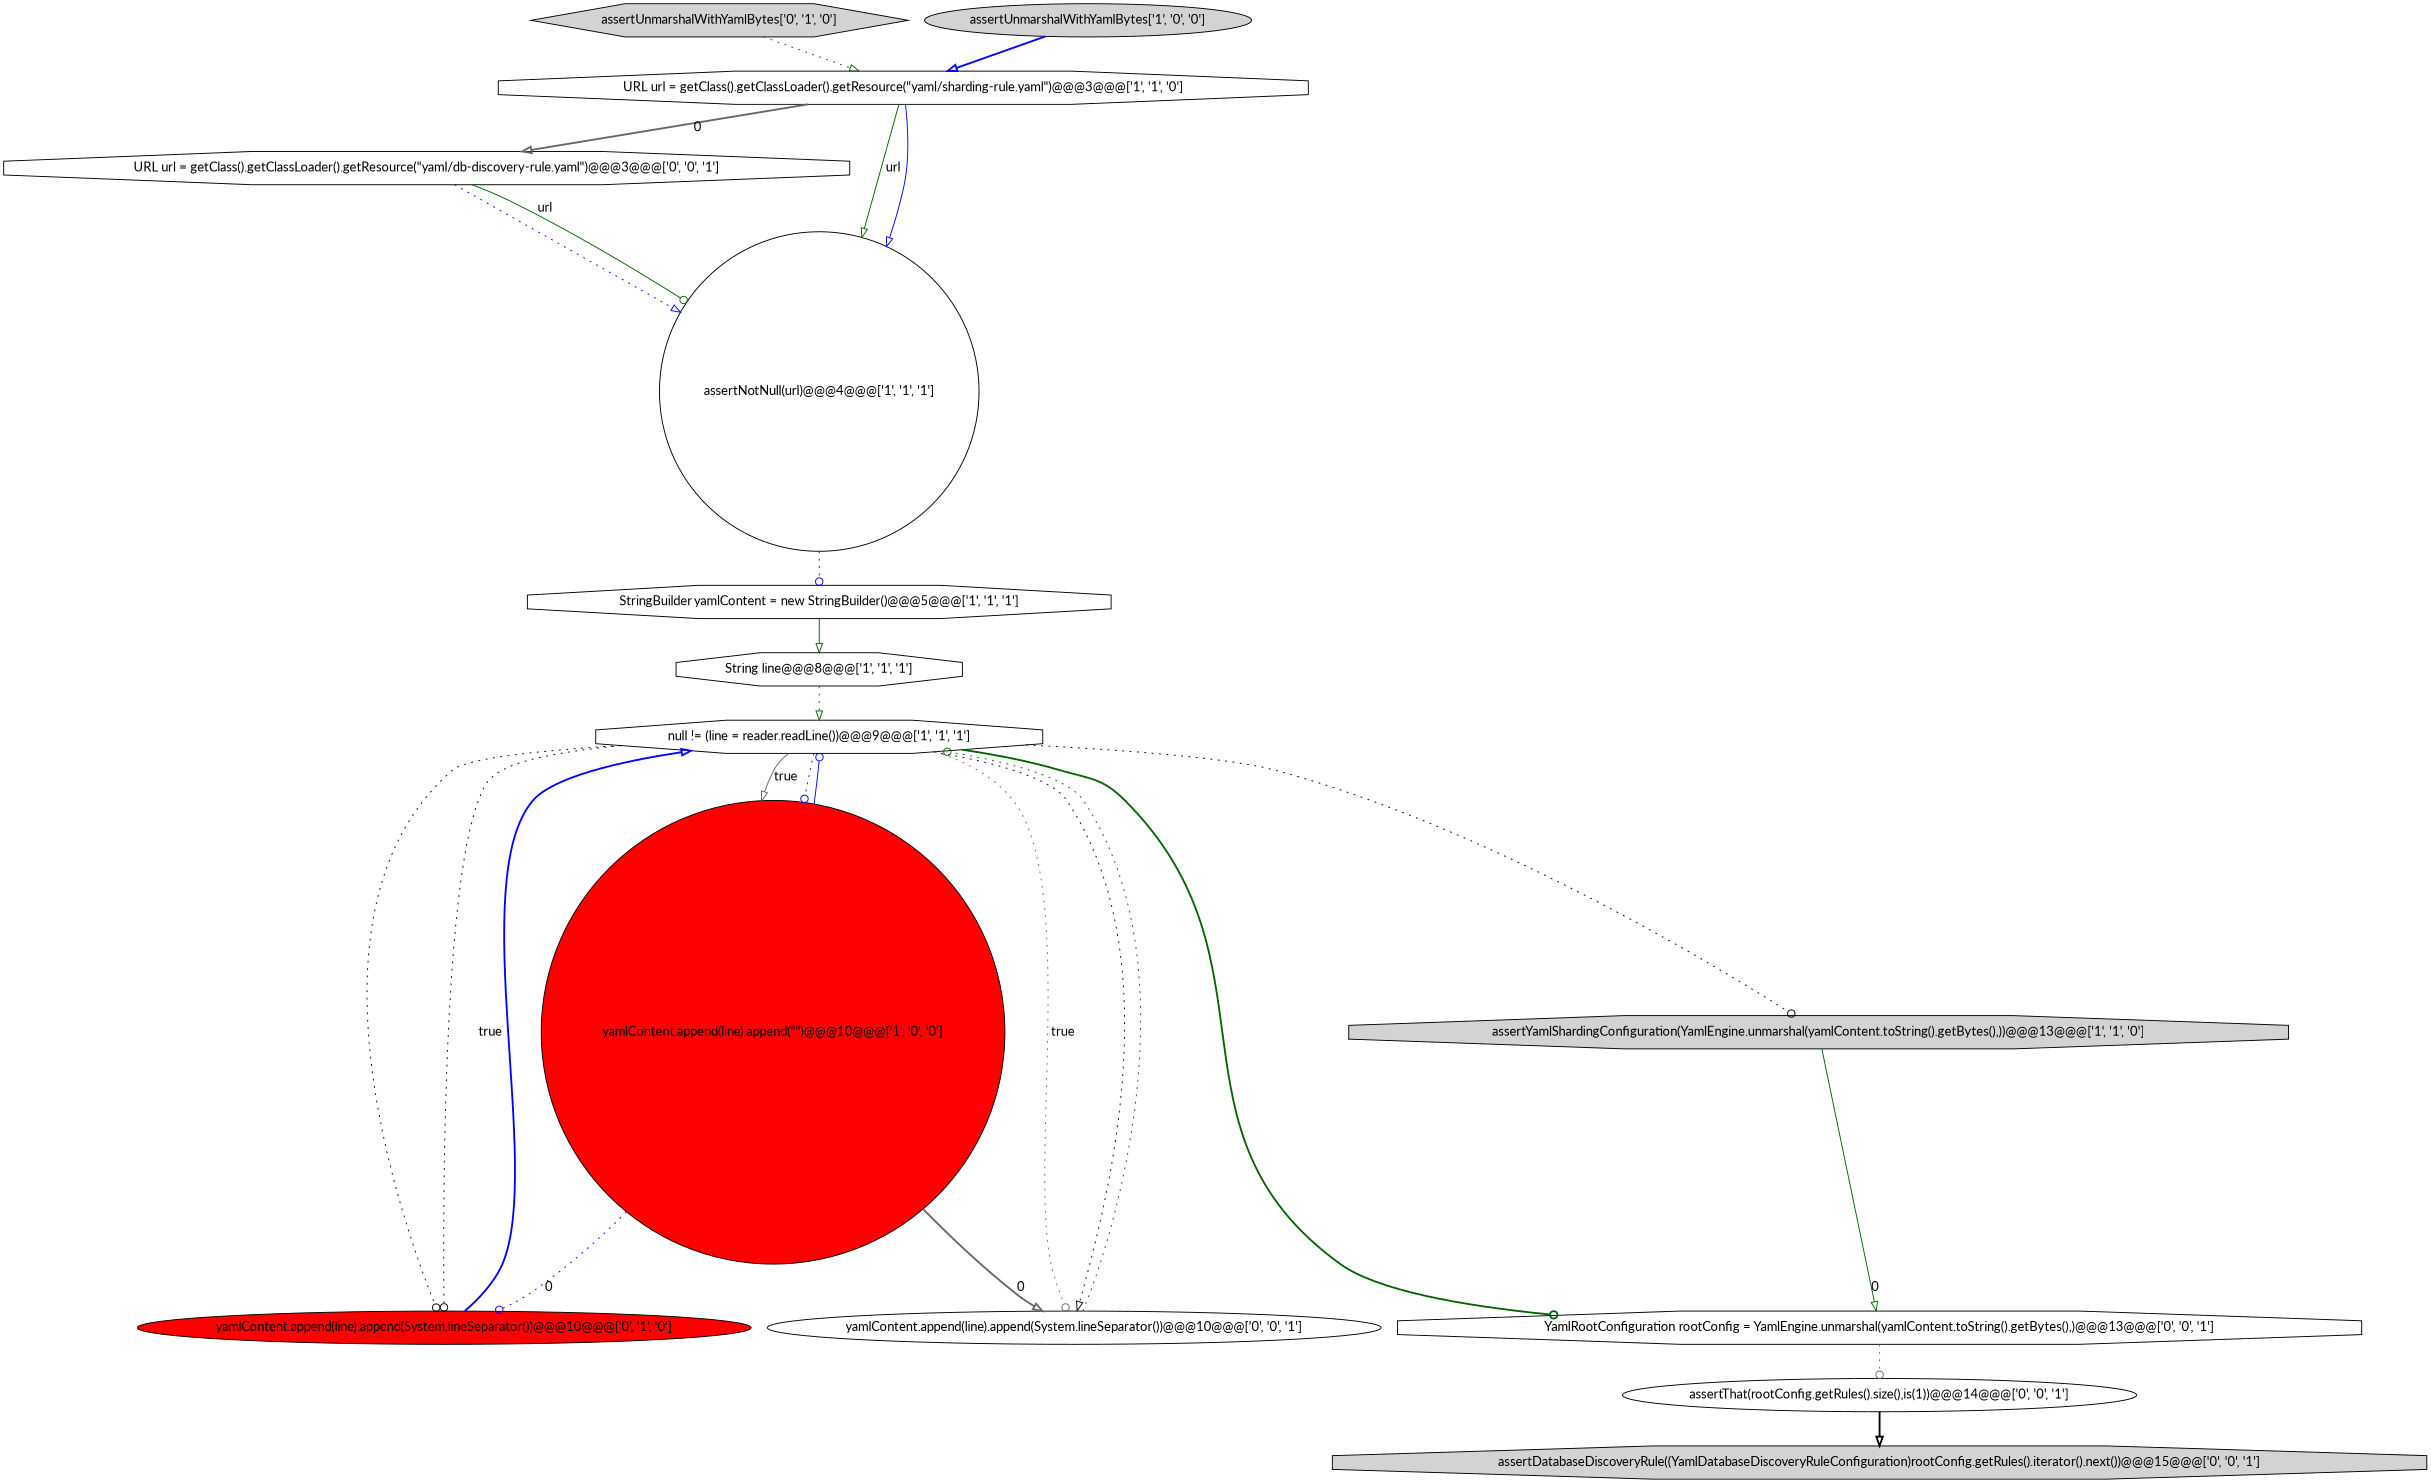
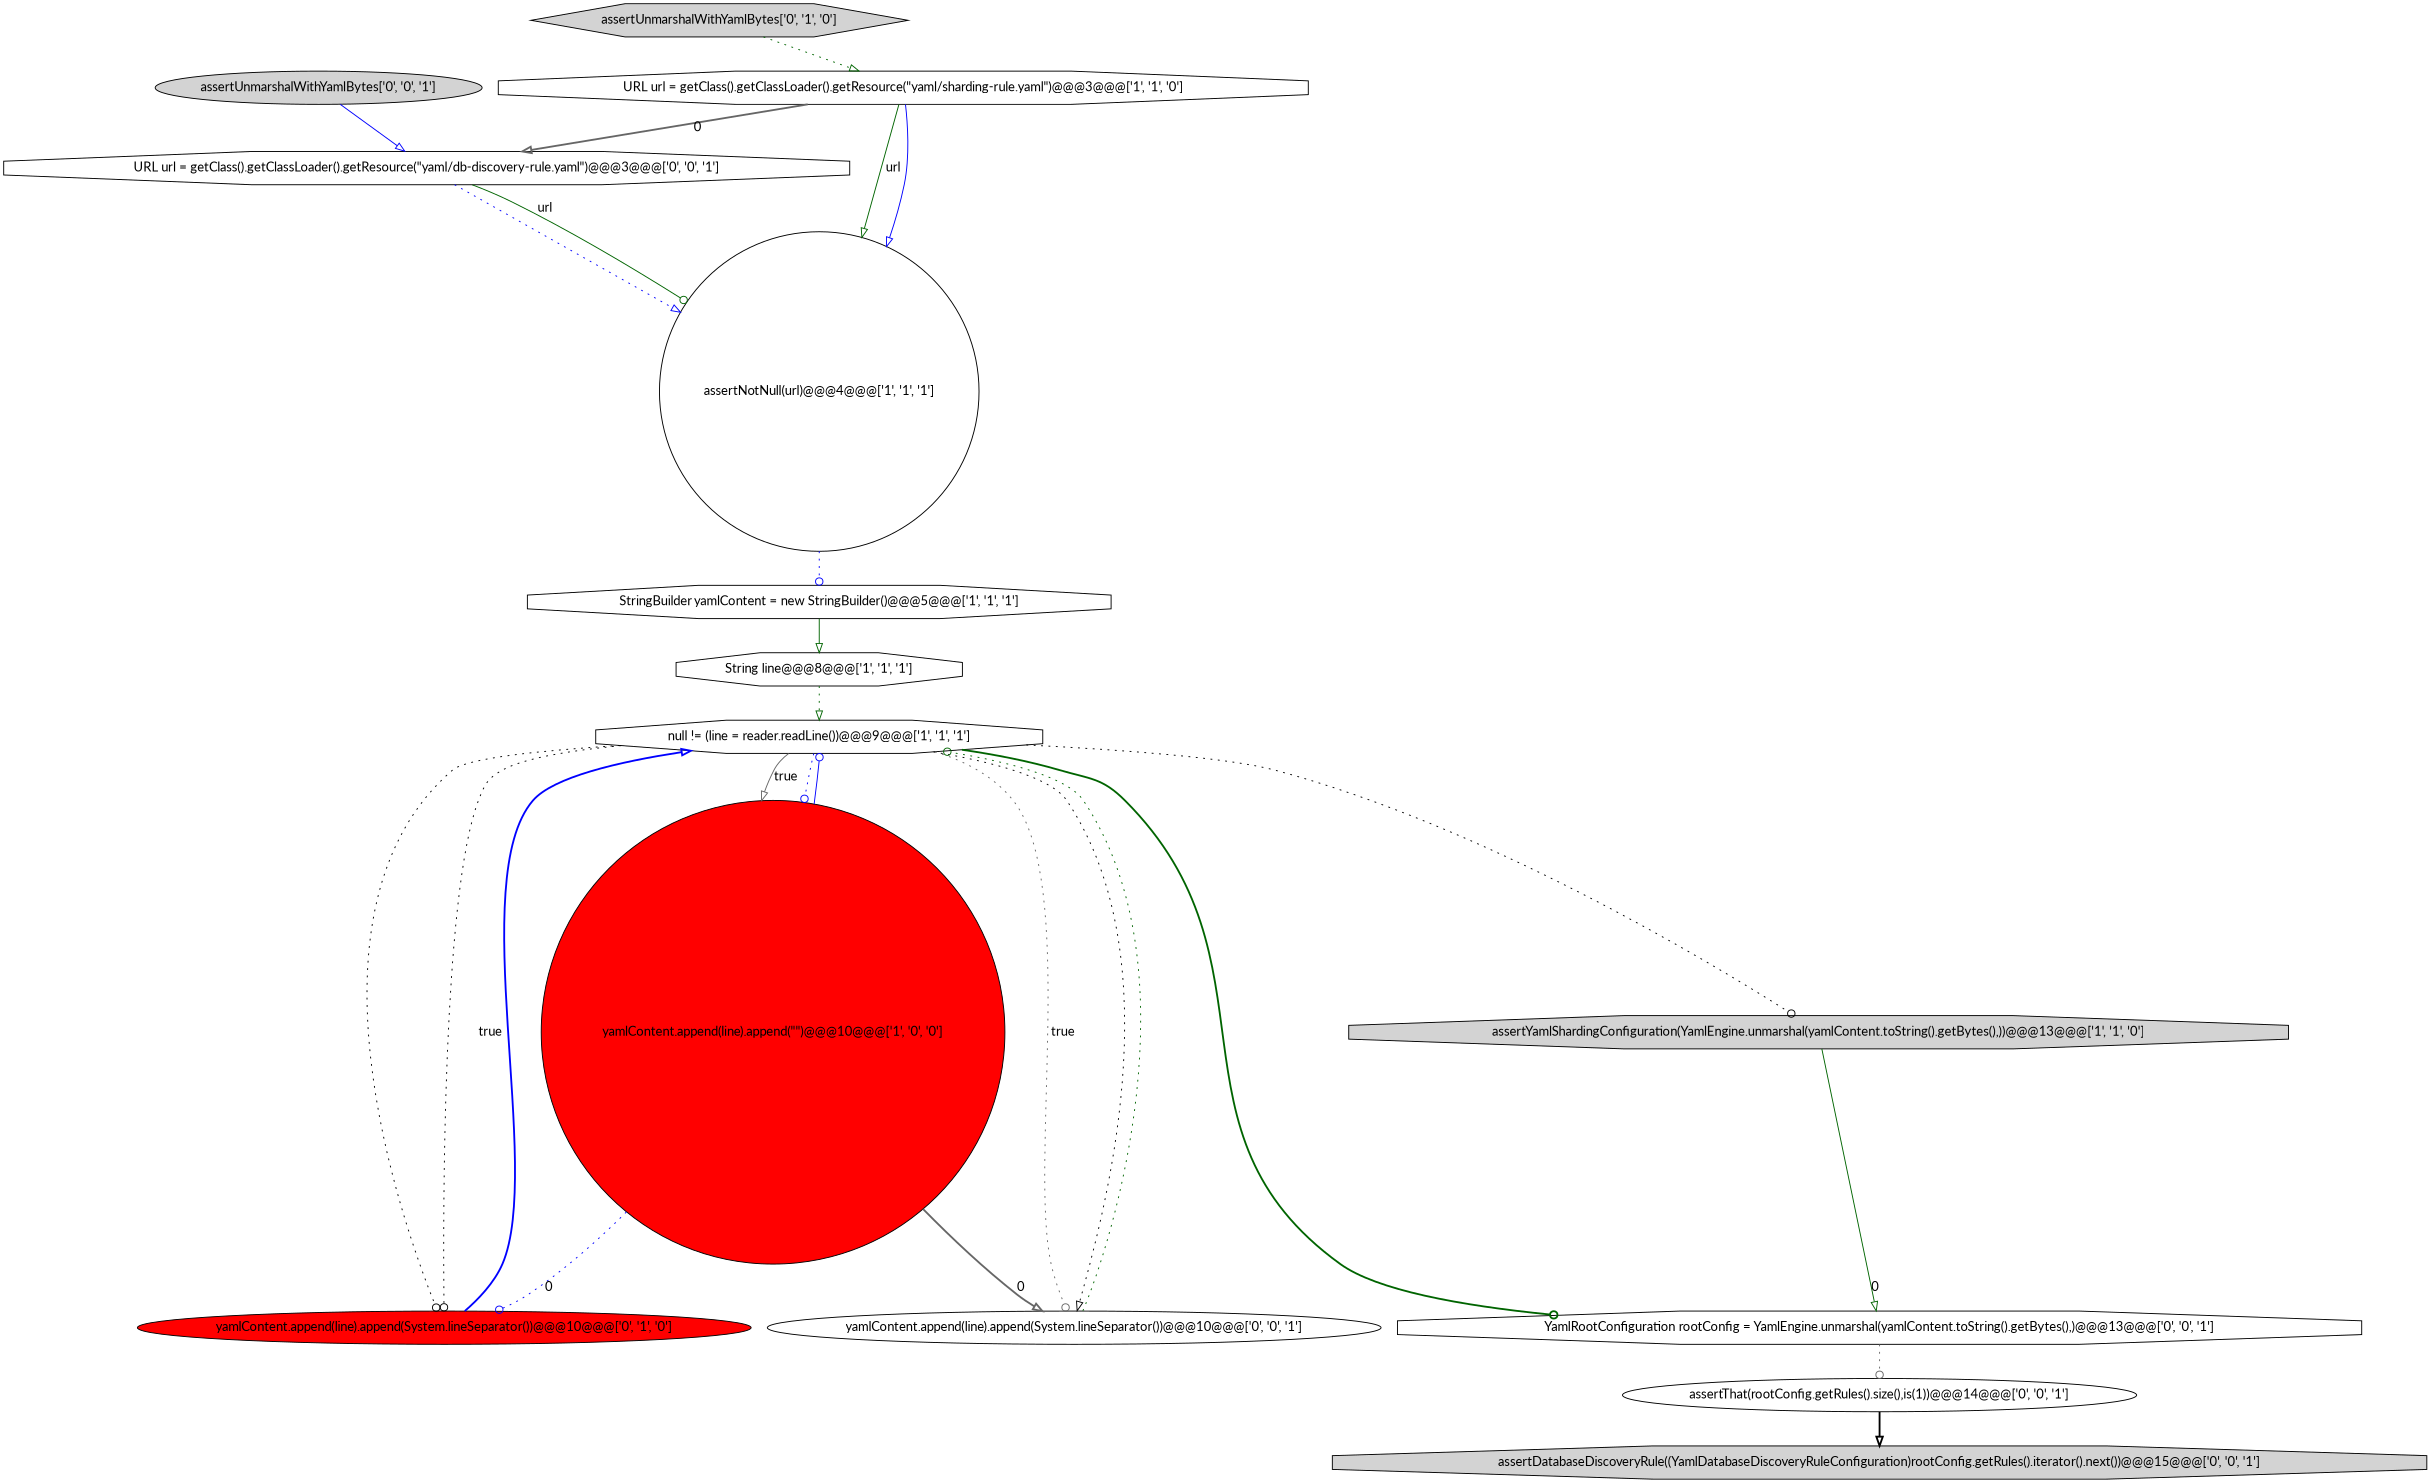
node "assertUnmarshalWithYamlBytes['1', '0', '0']": removed
node "assertUnmarshalWithYamlBytes['0', '0', '1']": added
